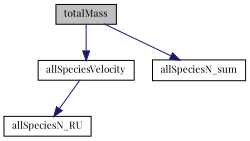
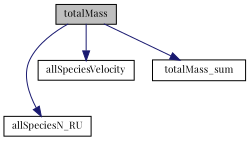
node "allSpeciesN_sum": label "allSpeciesN_sum" -> "totalMass_sum"
edge "allSpeciesVelocity" -> "allSpeciesN_RU": now "totalMass" -> "allSpeciesN_RU"
